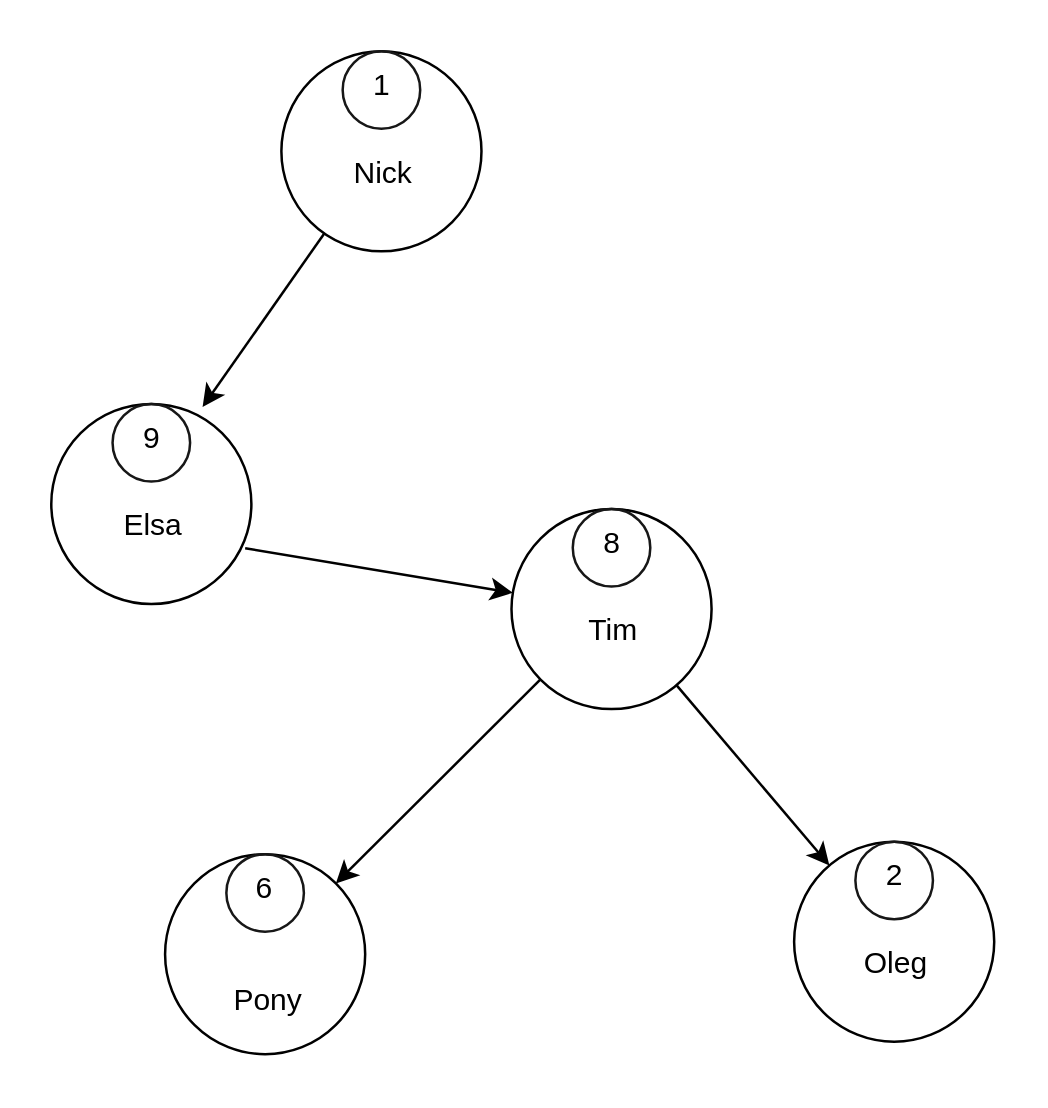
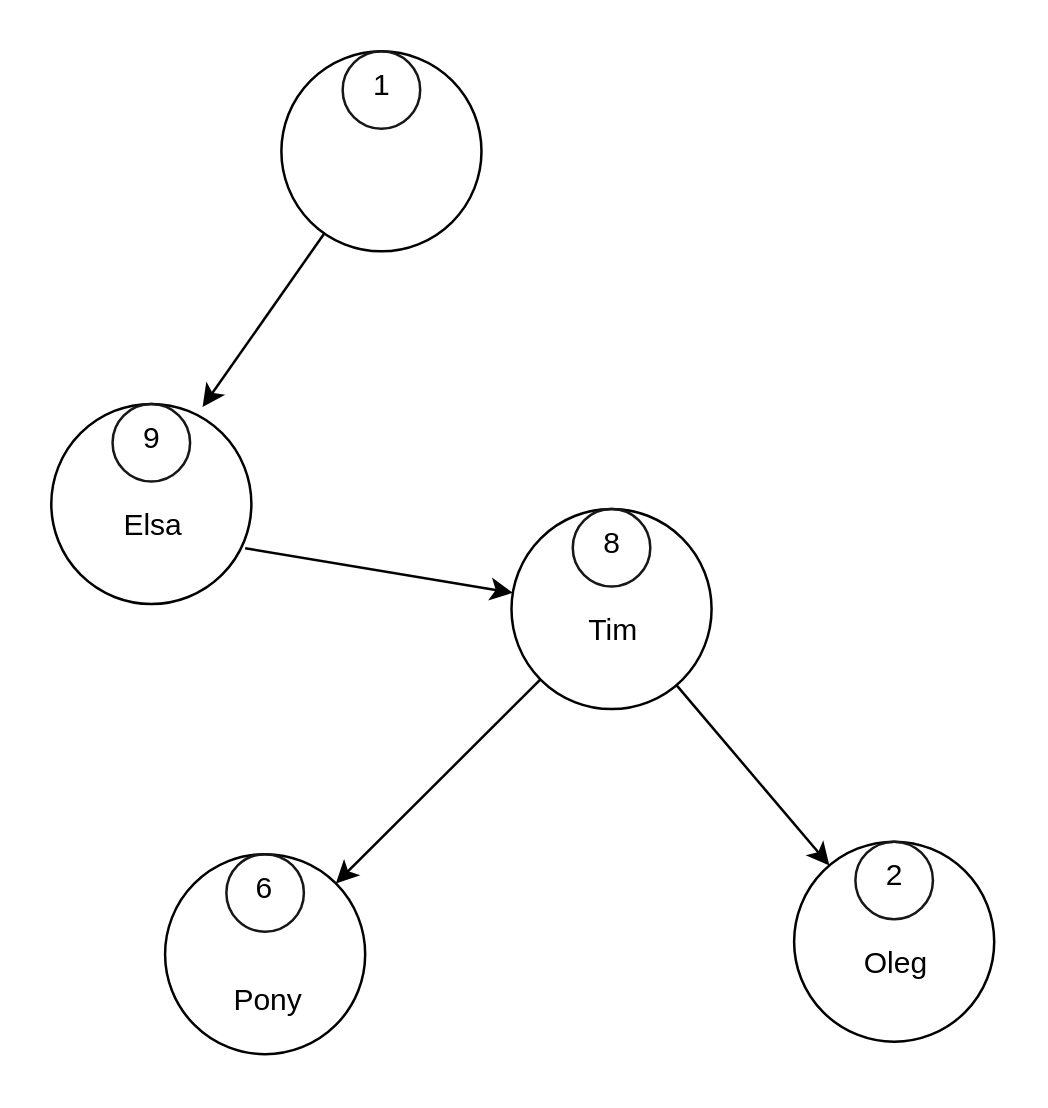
node "Nick": removed
